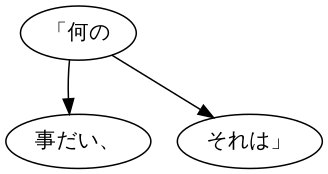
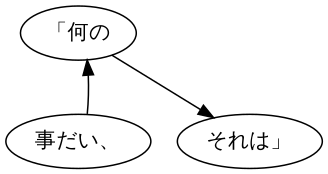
edge "「何の" -> "事だい、": reversed
